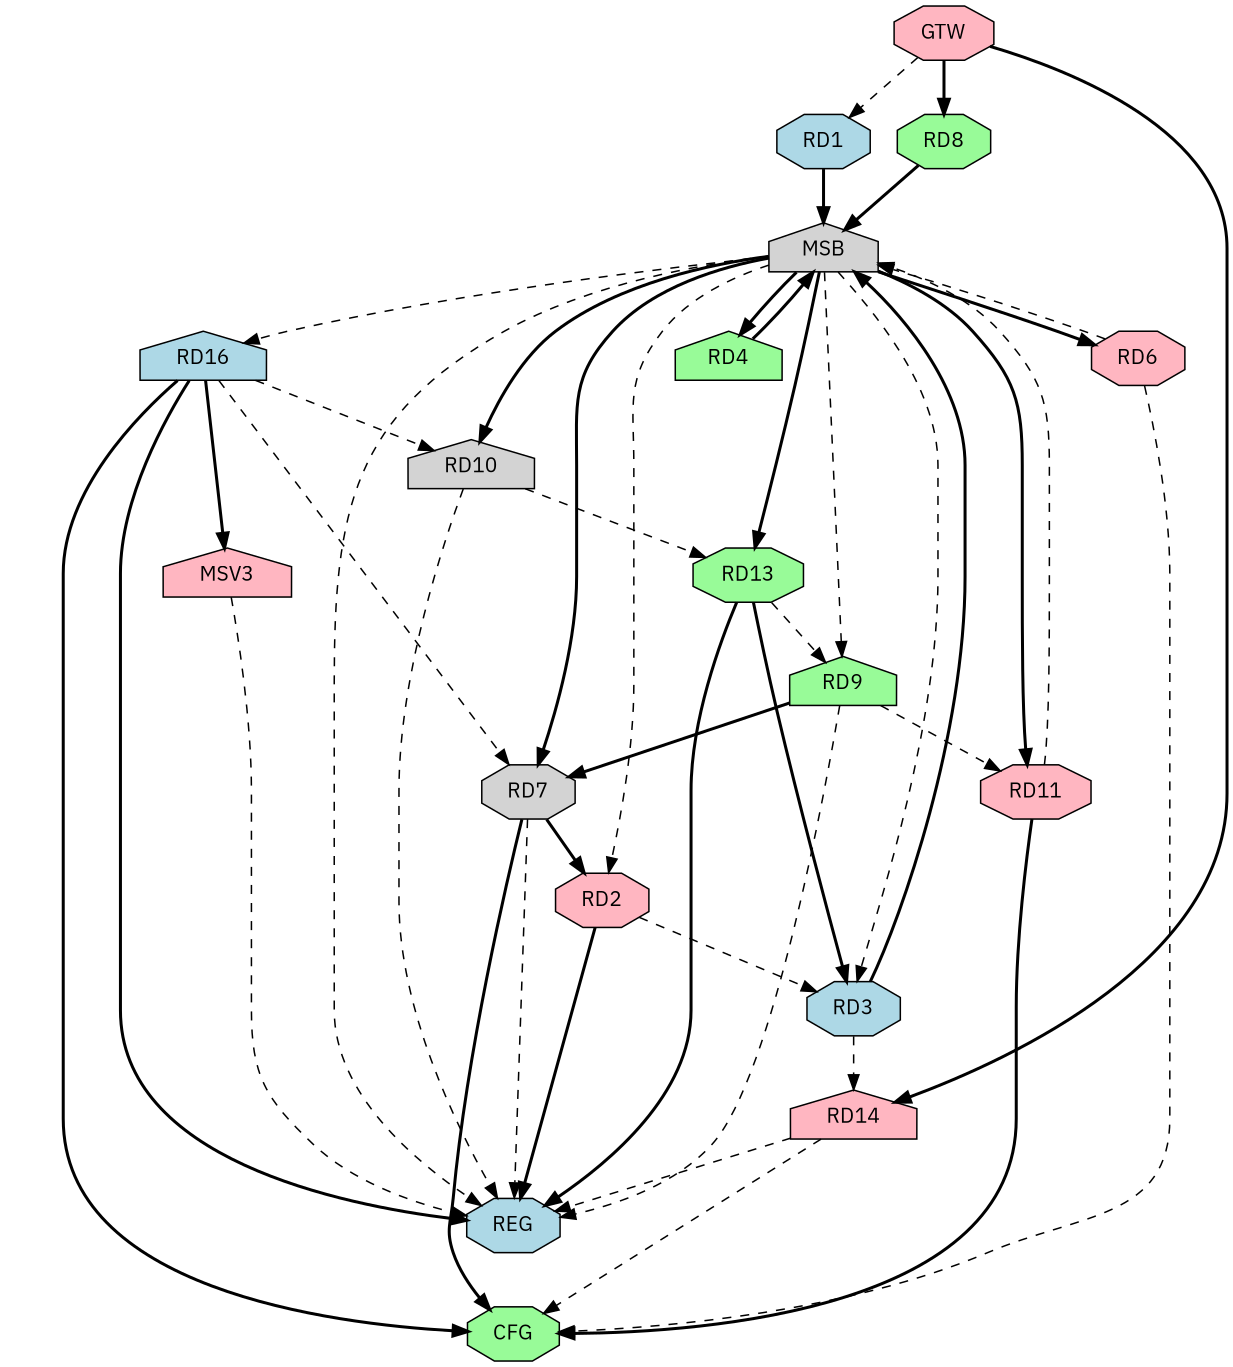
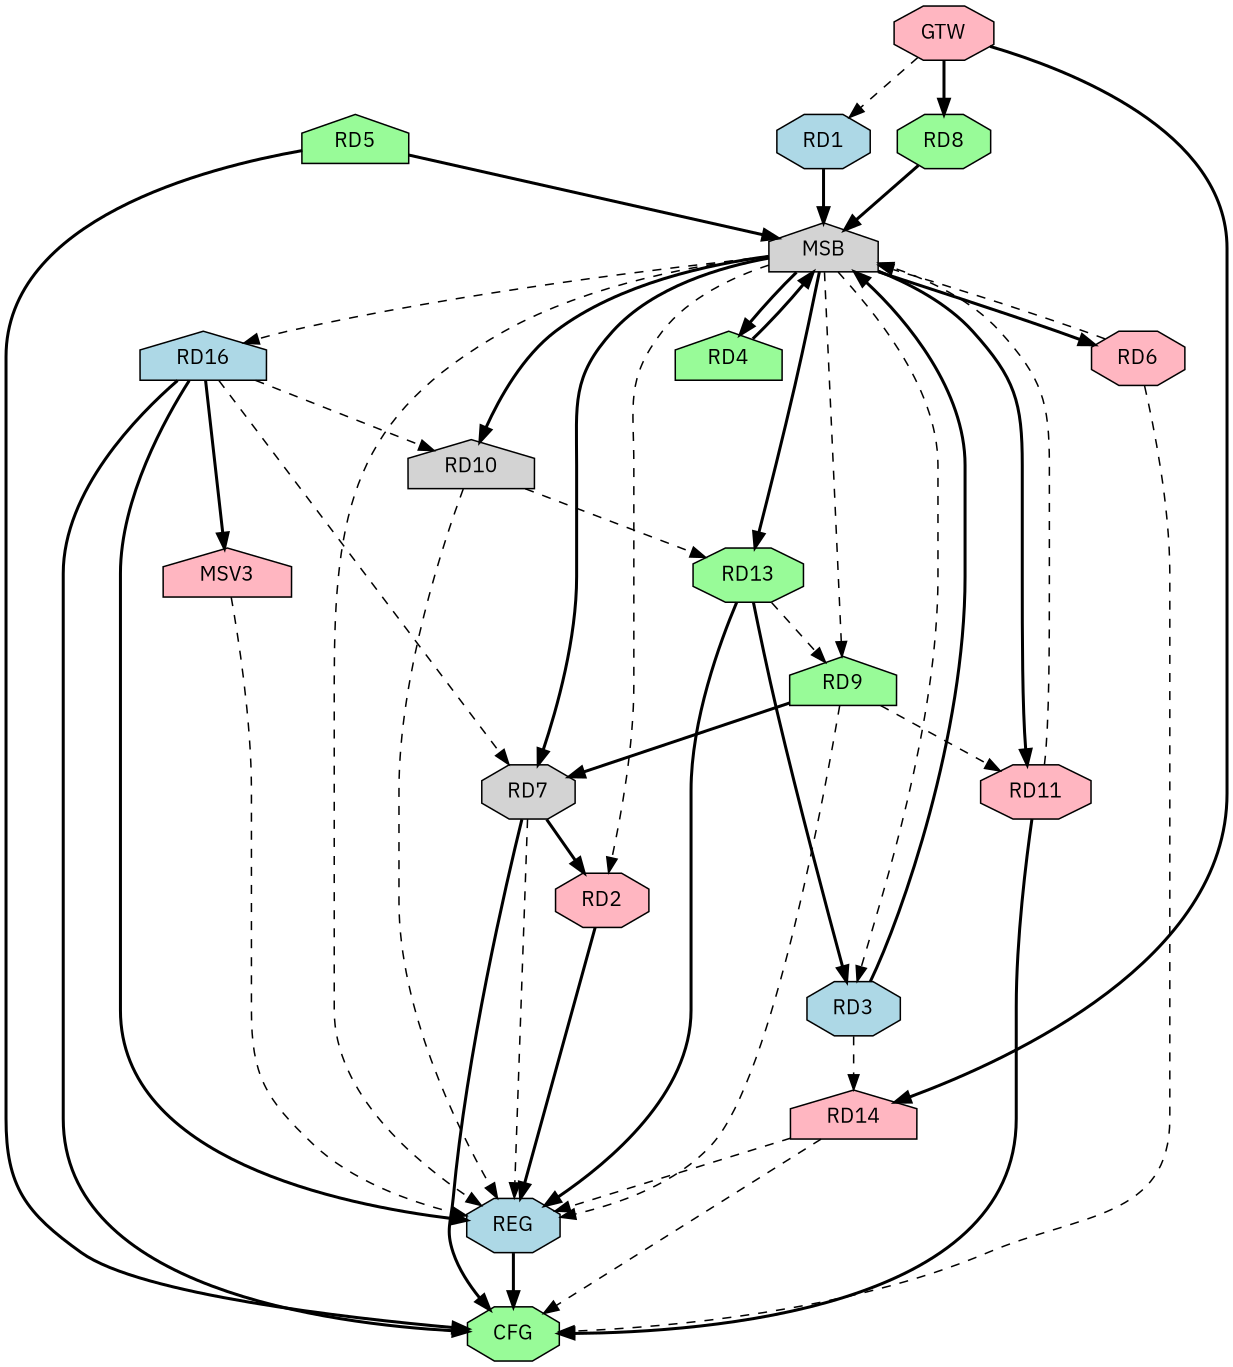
node "RD5": added
edge "RD2" -> "RD3": removed
edge "REG" -> "CFG": added
